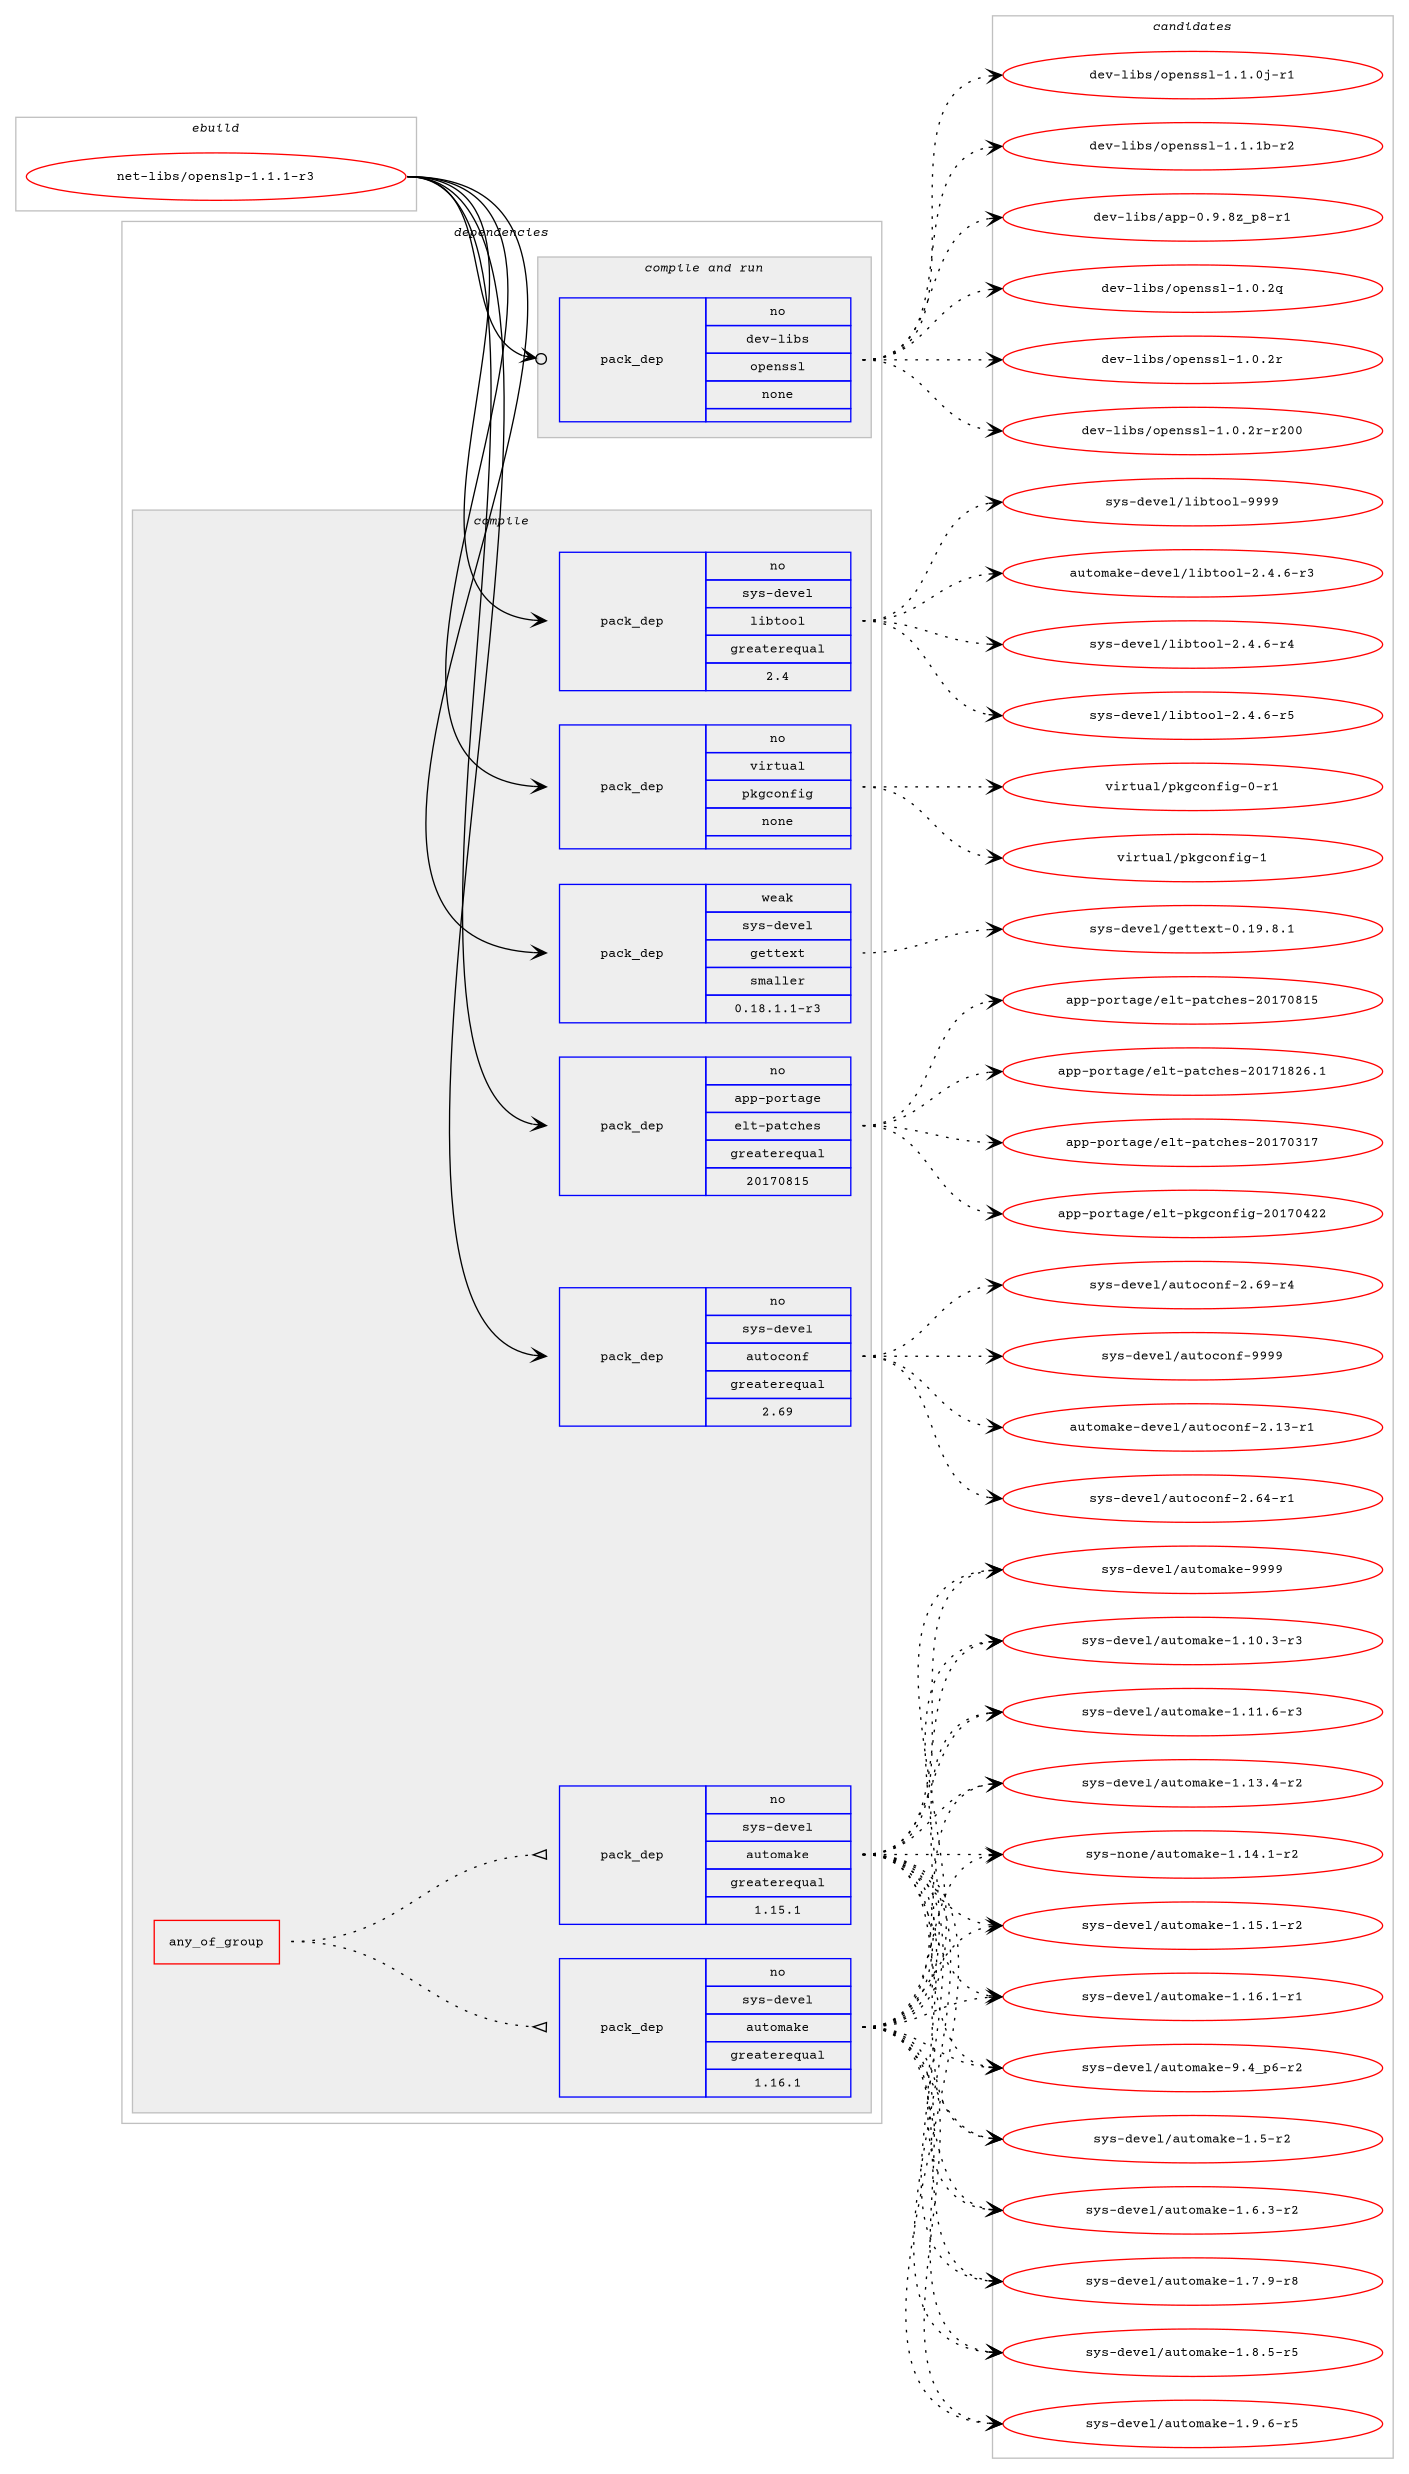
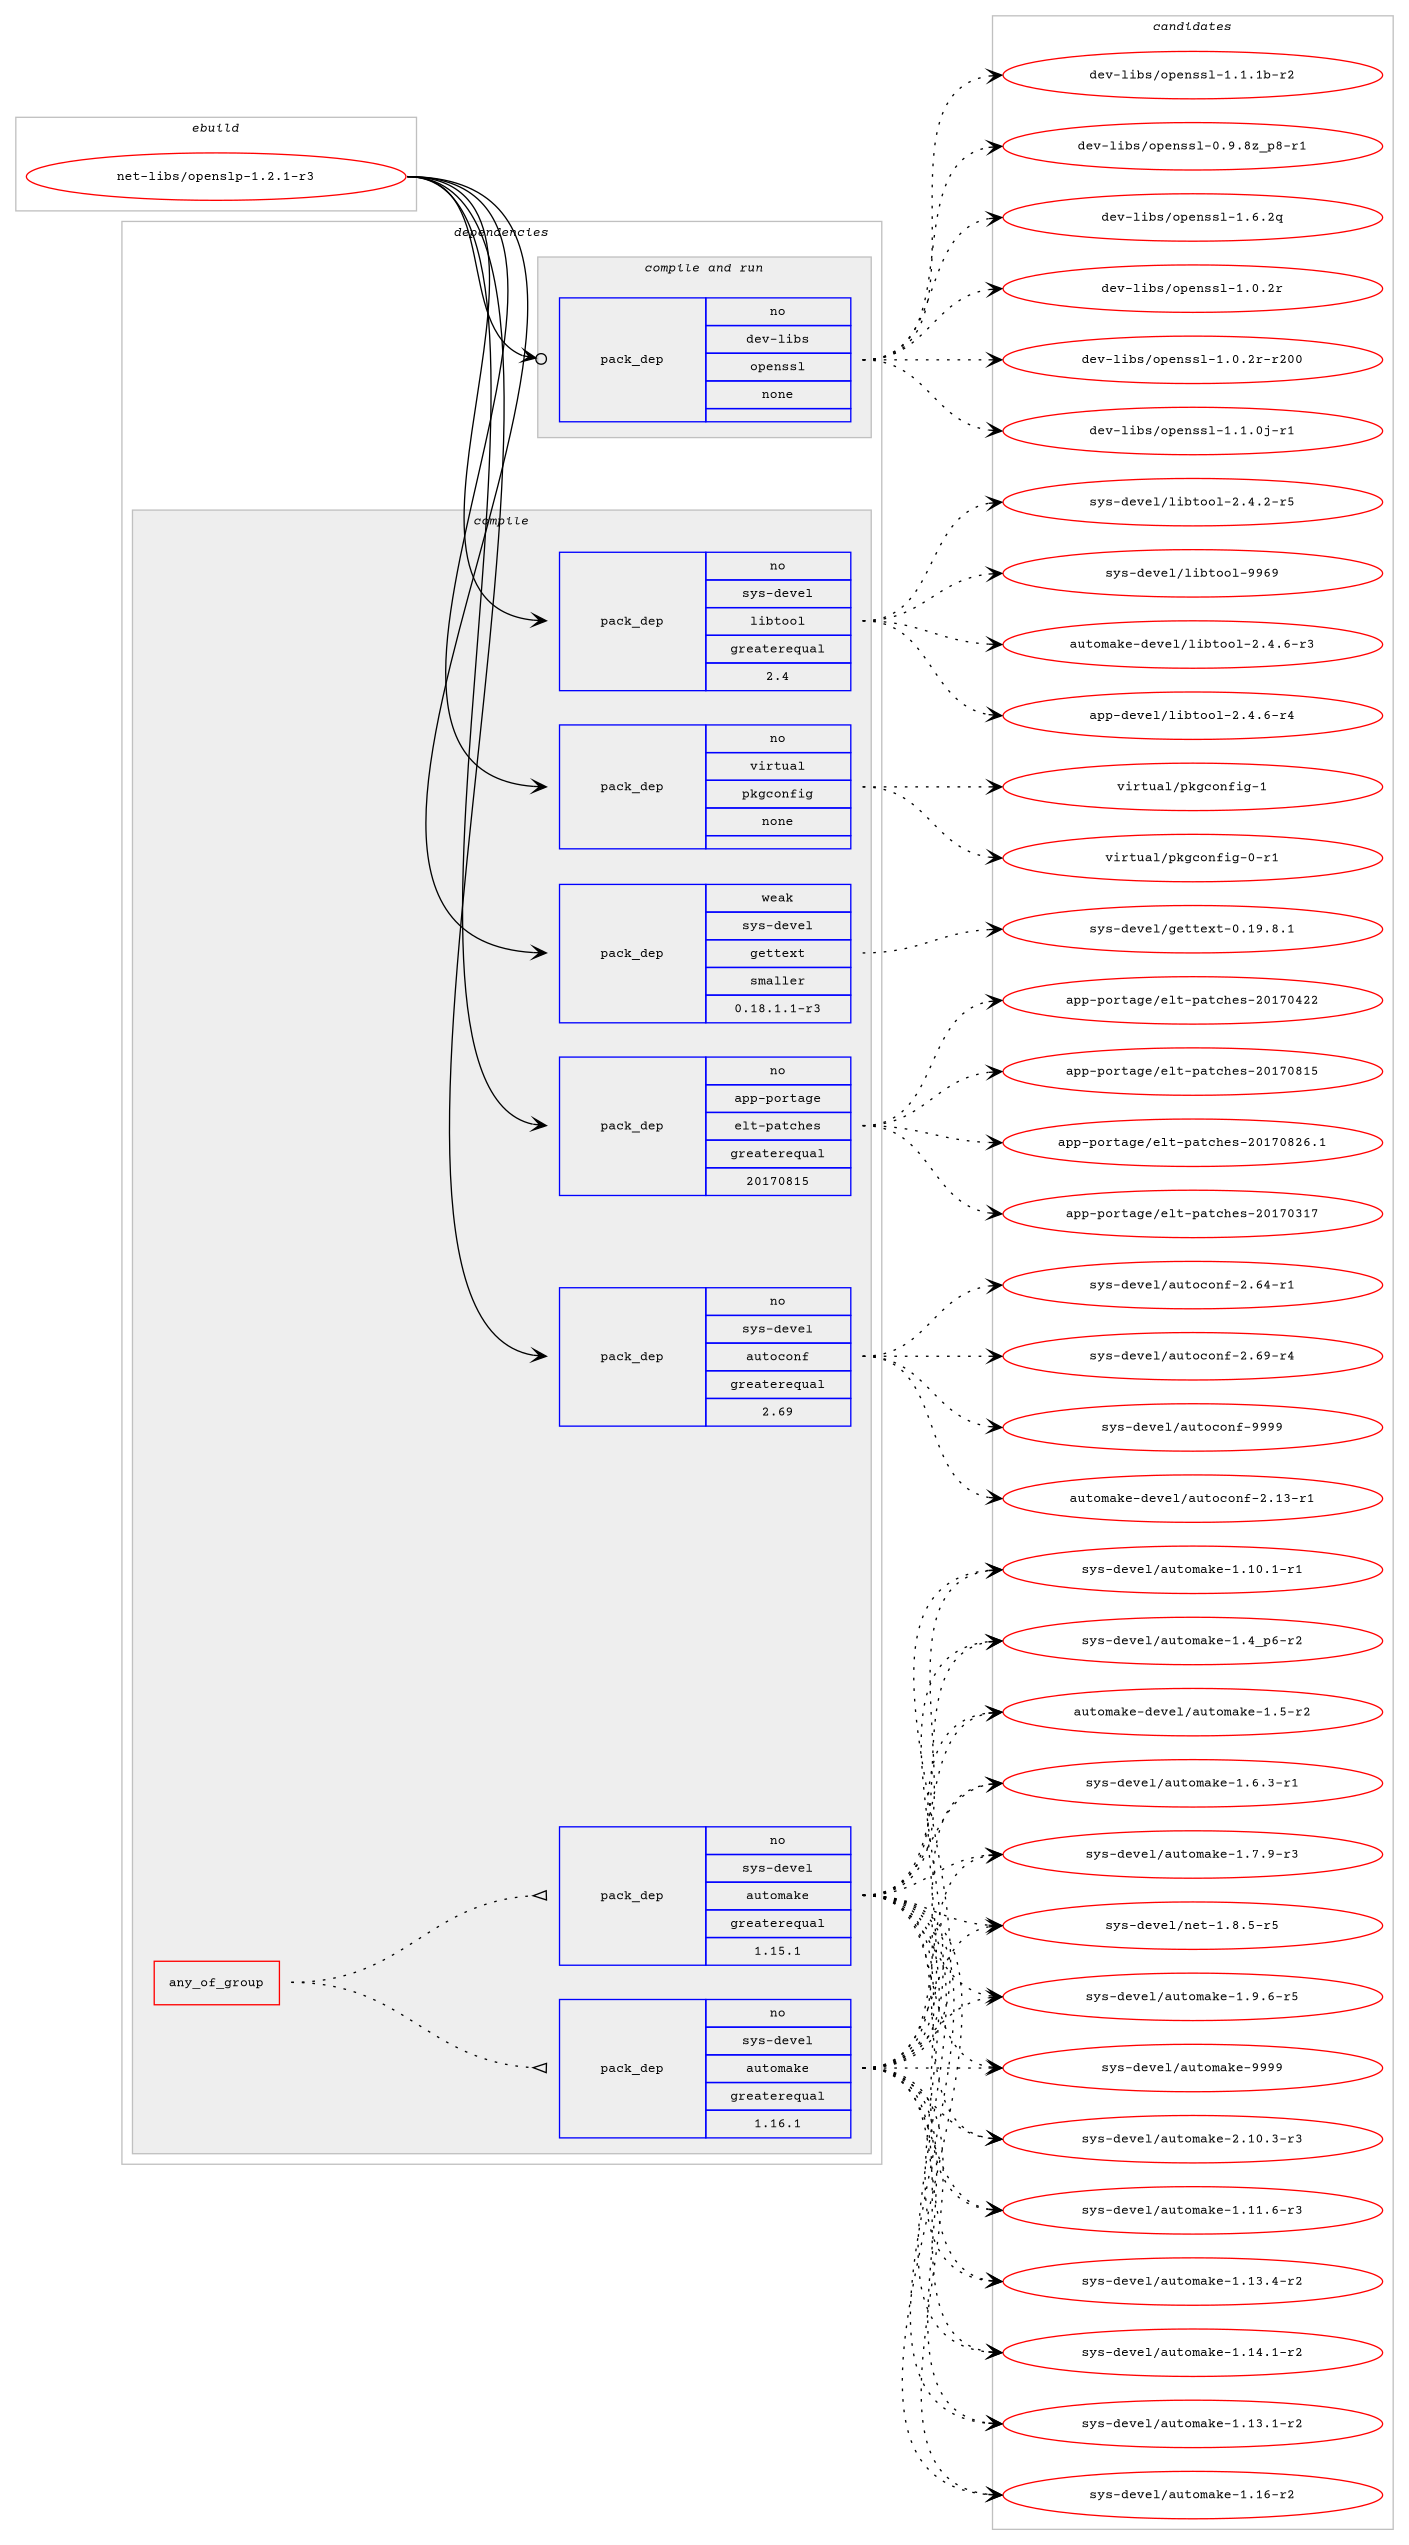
node "net-libs/openslp-1.1.1-r3": label "net-libs/openslp-1.1.1-r3" -> "net-libs/openslp-1.2.1-r3"
node "dev-libs/app-0.9.8z_p8-r1": label "dev-libs/app-0.9.8z_p8-r1" -> "dev-libs/openssl-0.9.8z_p8-r1"
node "dev-libs/openssl-1.0.2q": label "dev-libs/openssl-1.0.2q" -> "dev-libs/openssl-1.6.2q"
node "sys-devel/libtool-9999": label "sys-devel/libtool-9999" -> "sys-devel/libtool-9969"
node "sys-devel/libtool-2.4.6-r4": label "sys-devel/libtool-2.4.6-r4" -> "app-devel/libtool-2.4.6-r4"
node "sys-devel/libtool-2.4.6-r5": label "sys-devel/libtool-2.4.6-r5" -> "sys-devel/libtool-2.4.2-r5"
node "app-portage/elt-patches-20171826.1": label "app-portage/elt-patches-20171826.1" -> "app-portage/elt-patches-20170826.1"
node "app-portage/elt-pkgconfig-20170422": label "app-portage/elt-pkgconfig-20170422" -> "app-portage/elt-patches-20170422"
node "sys-devel/automake-1.10.3-r3": label "sys-devel/automake-1.10.3-r3" -> "sys-devel/automake-2.10.3-r3"
node "sys-none/automake-1.14.1-r2": label "sys-none/automake-1.14.1-r2" -> "sys-devel/automake-1.14.1-r2"
node "sys-devel/automake-1.15.1-r2": label "sys-devel/automake-1.15.1-r2" -> "sys-devel/automake-1.13.1-r2"
node "sys-devel/automake-1.16.1-r1": label "sys-devel/automake-1.16.1-r1" -> "sys-devel/automake-1.10.1-r1"
node "sys-devel/automake-9.4_p6-r2": label "sys-devel/automake-9.4_p6-r2" -> "sys-devel/automake-1.4_p6-r2"
node "sys-devel/automake-1.5-r2": label "sys-devel/automake-1.5-r2" -> "automake-devel/automake-1.5-r2"
node "sys-devel/automake-1.6.3-r2": label "sys-devel/automake-1.6.3-r2" -> "sys-devel/automake-1.6.3-r1"
node "sys-devel/automake-1.7.9-r8": label "sys-devel/automake-1.7.9-r8" -> "sys-devel/automake-1.7.9-r3"
node "sys-devel/automake-1.8.5-r5": label "sys-devel/automake-1.8.5-r5" -> "sys-devel/net-1.8.5-r5"
node "sys-devel/automake-1.16-r2": added
